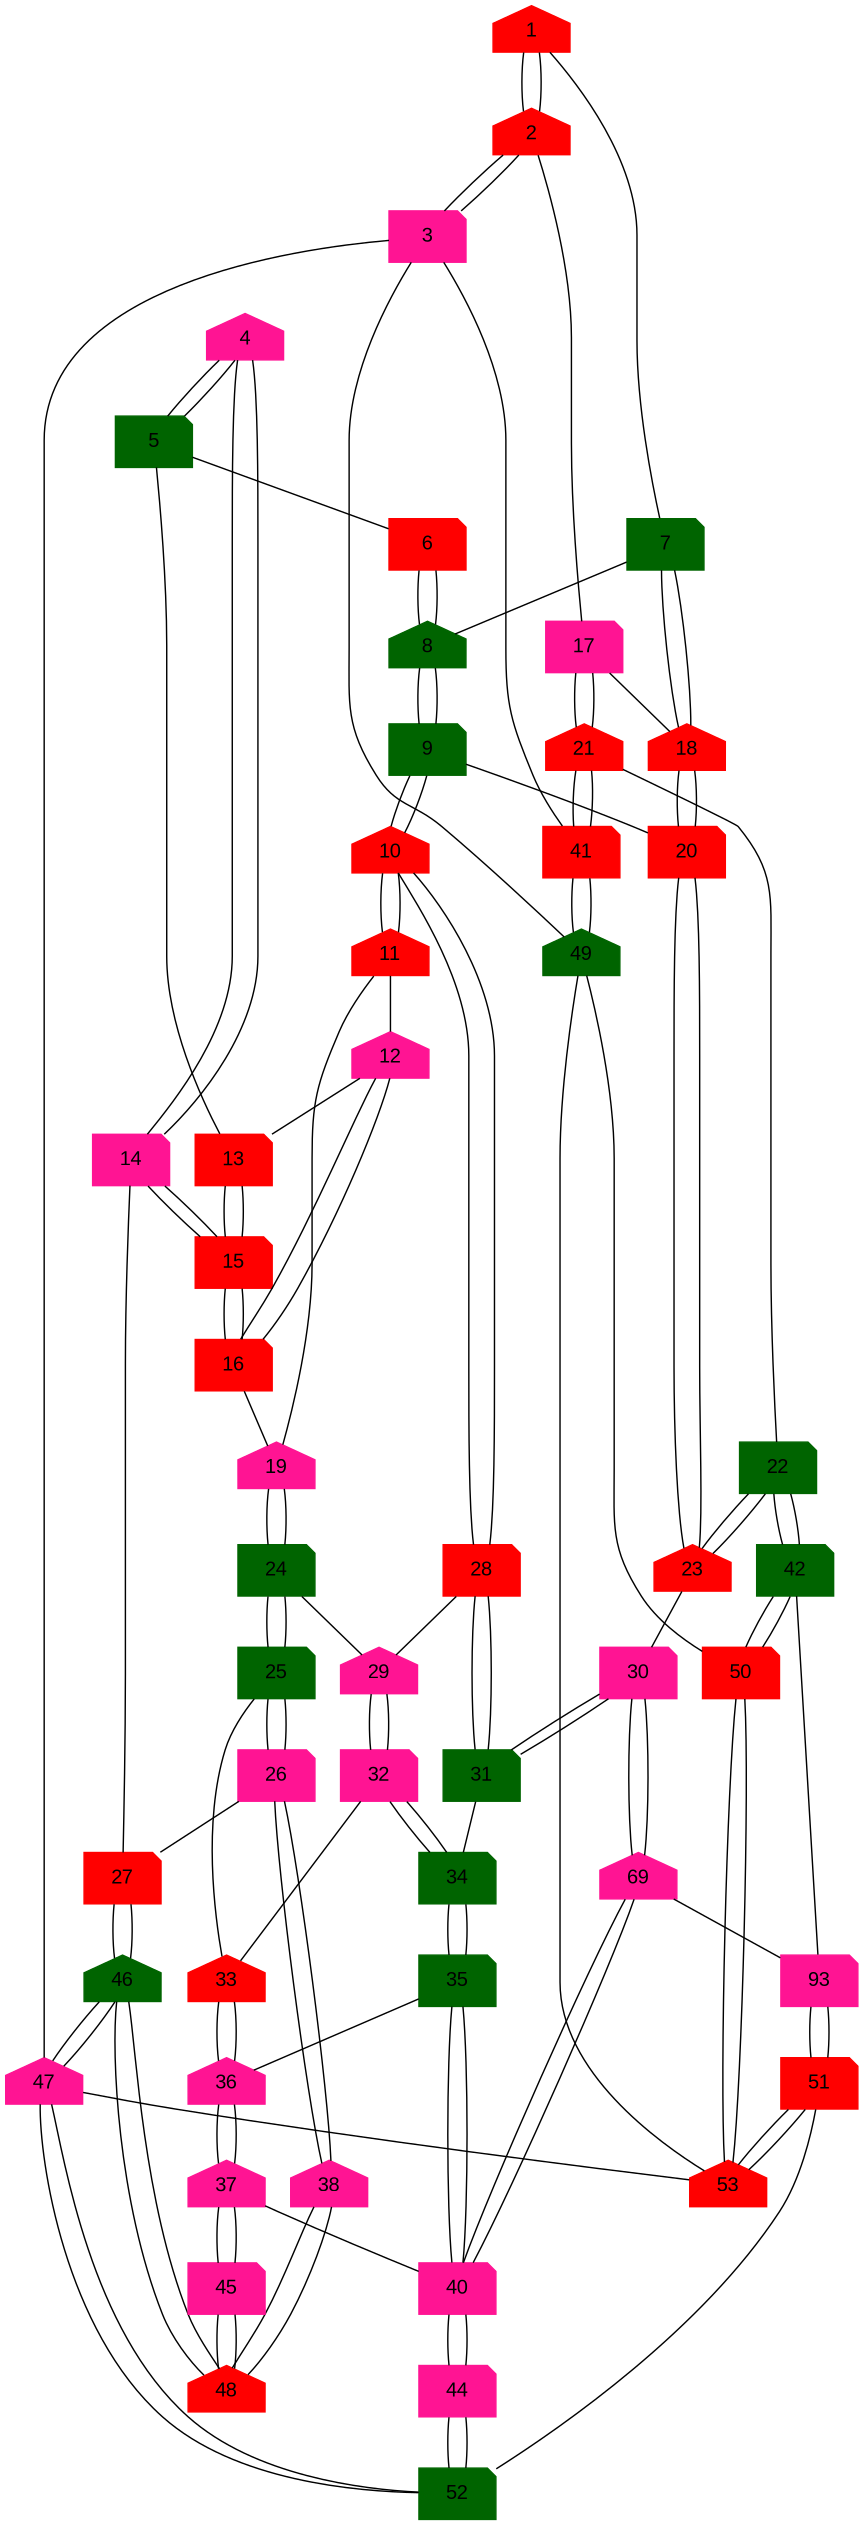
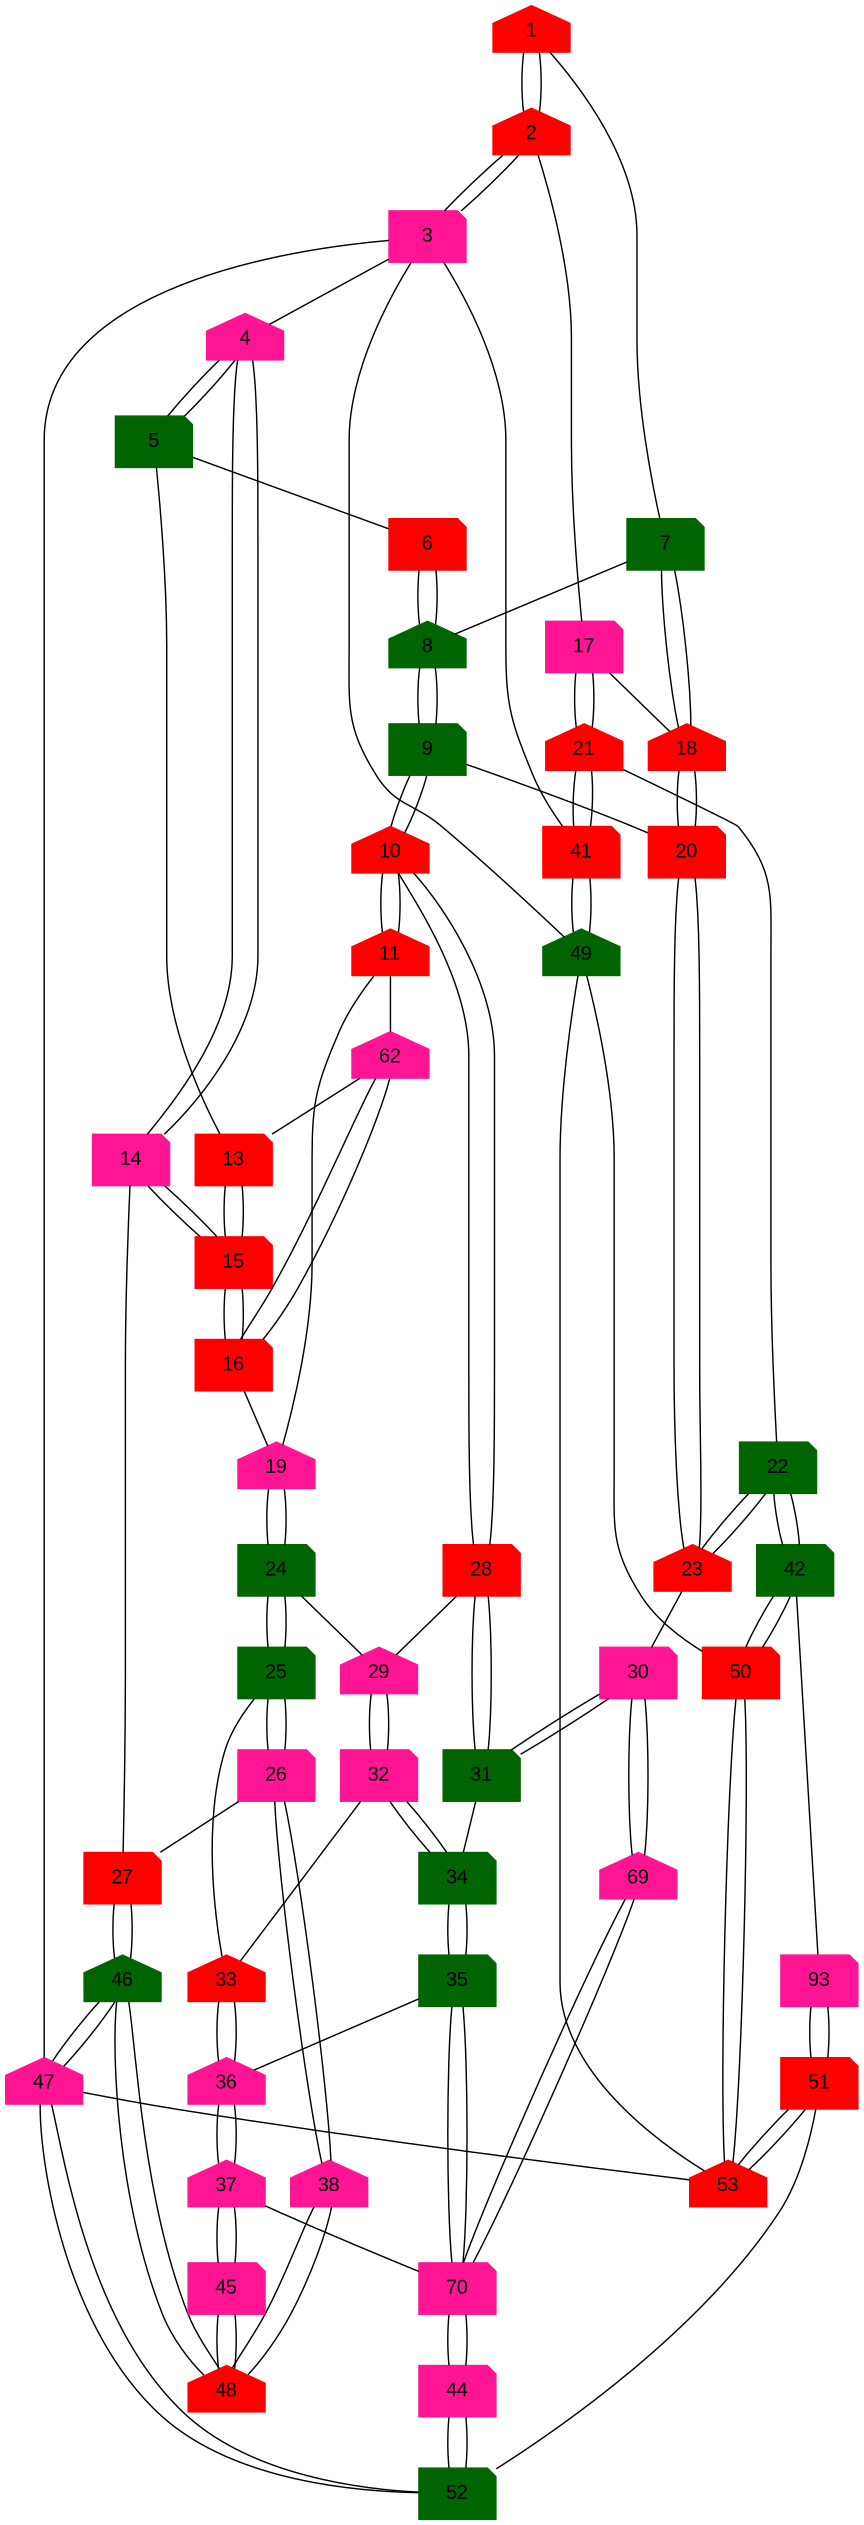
edge "3" -- "4": added
node "12": label "12" -> "62"
edge "69" -- "93": removed
node "40": label "40" -> "70"
